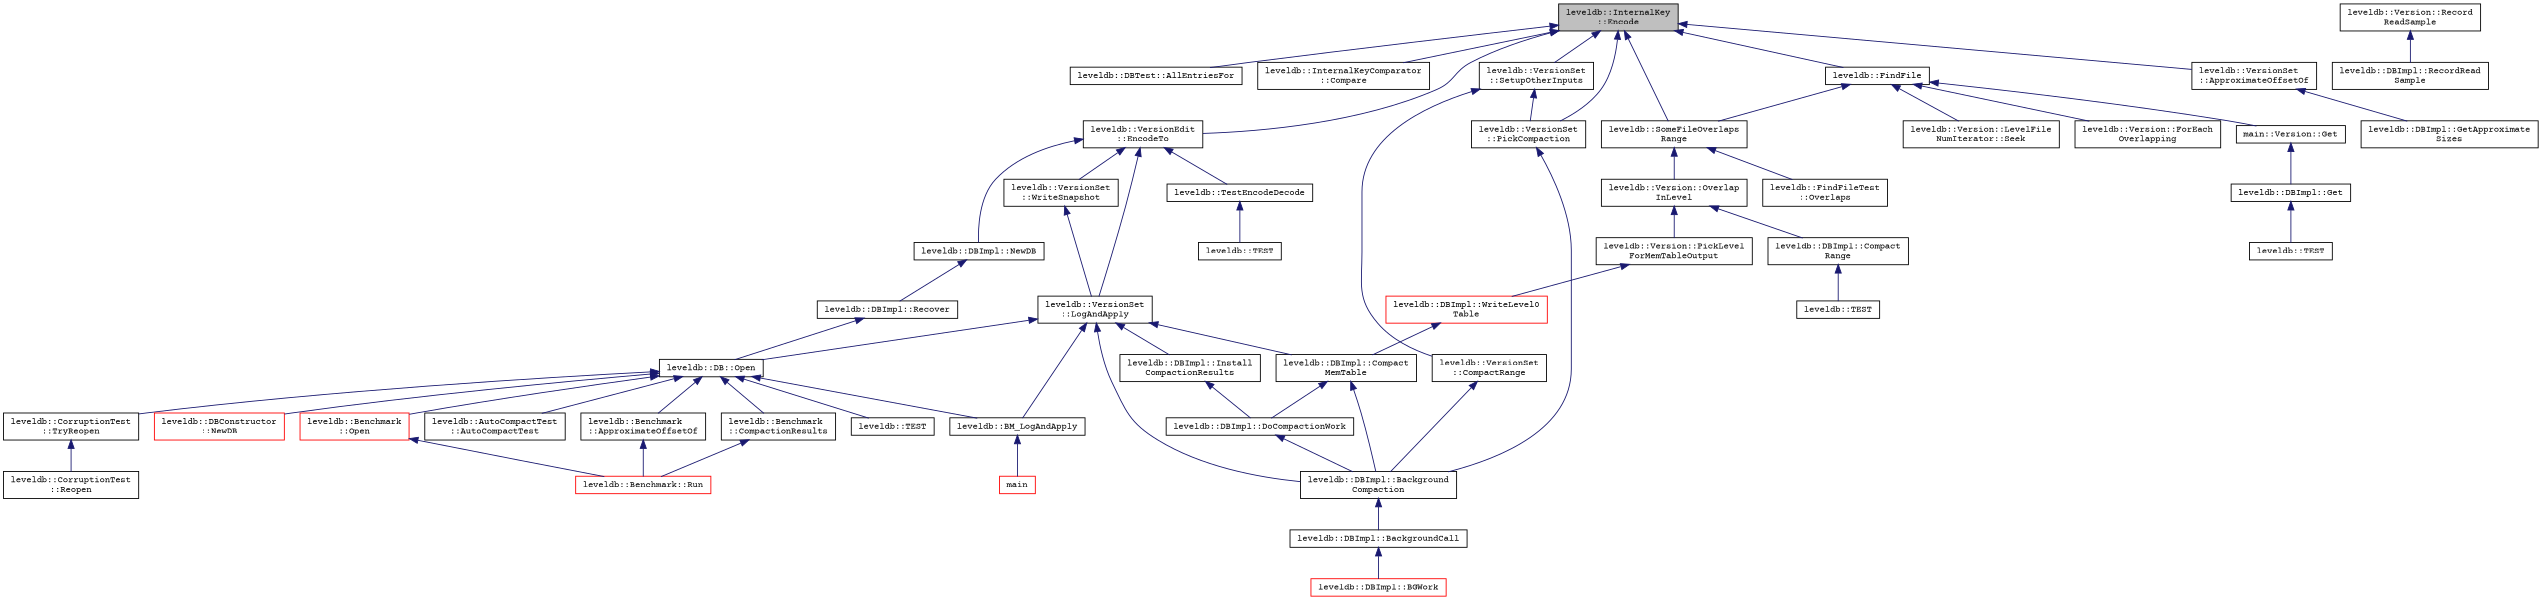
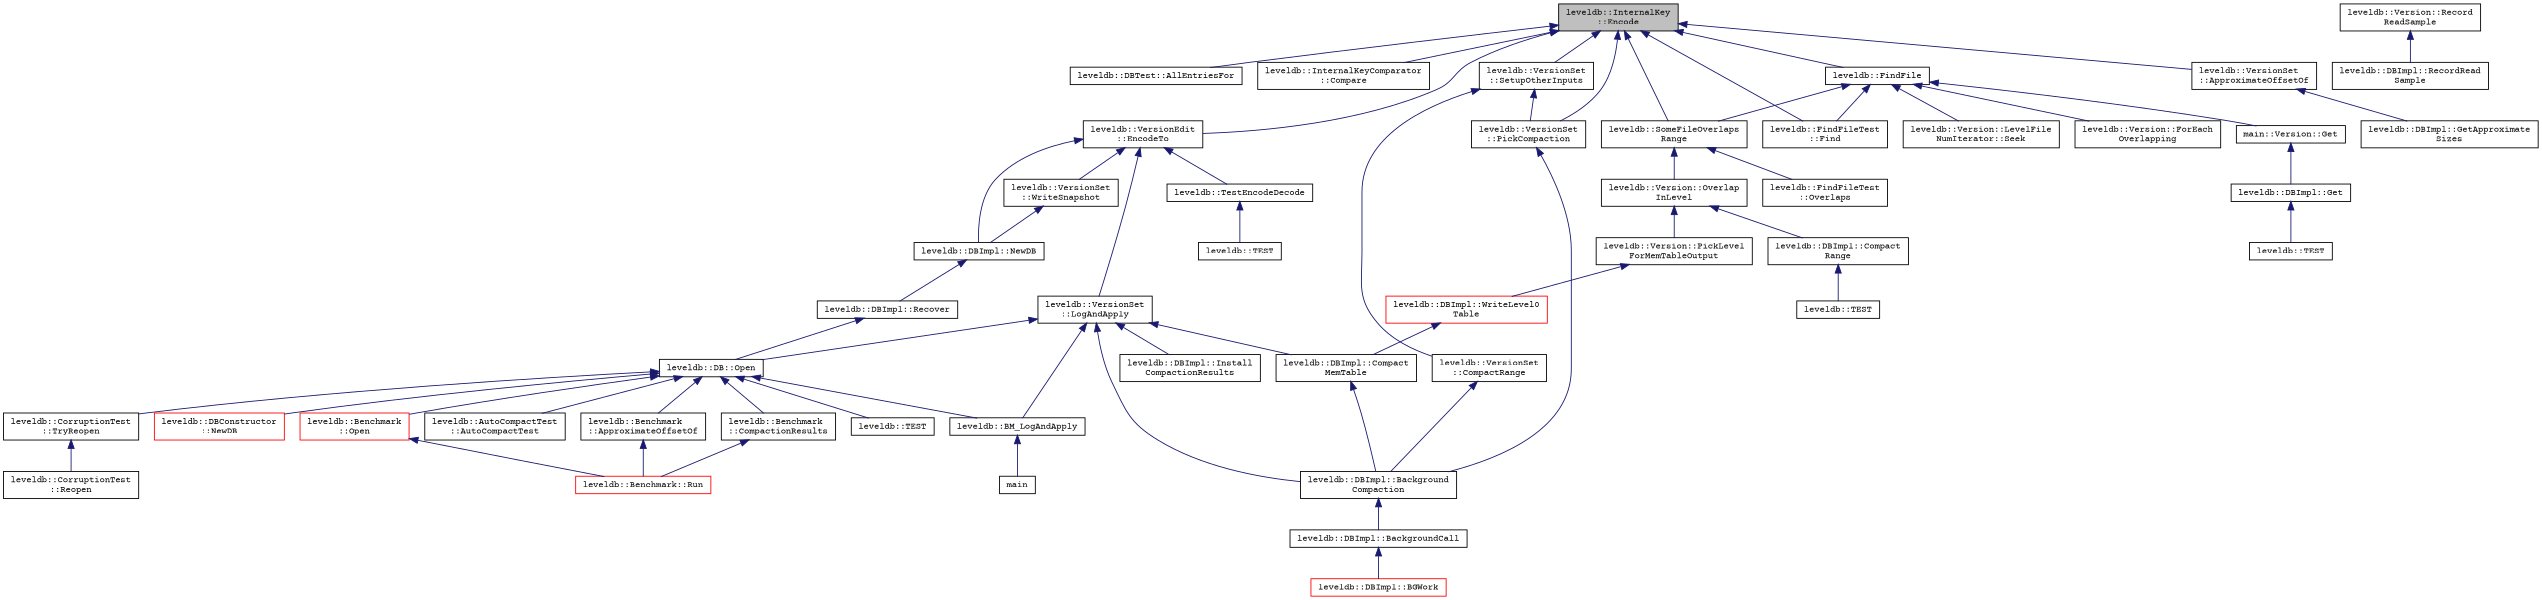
node "leveldb::FindFileTest ::Find": added
edge "leveldb::VersionSet ::LogAndApply" -> "leveldb::VersionSet ::WriteSnapshot": now "leveldb::DBImpl::NewDB" -> "leveldb::VersionSet ::WriteSnapshot"
node "leveldb::DBImpl::DoCompactionWork": removed
node "main": color red -> black
